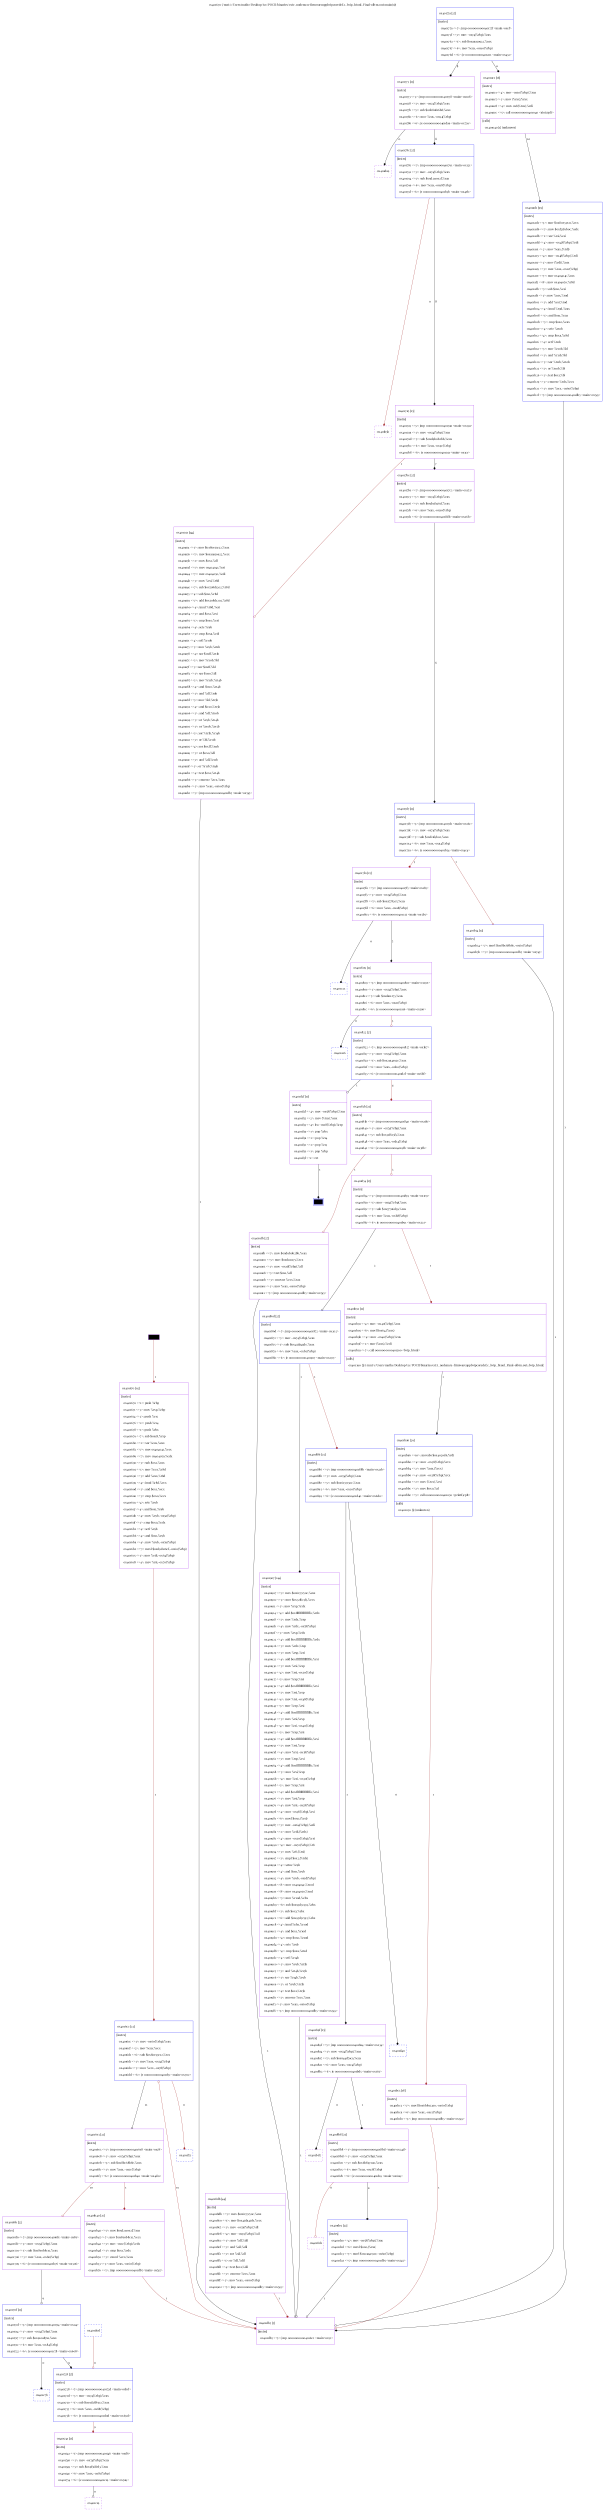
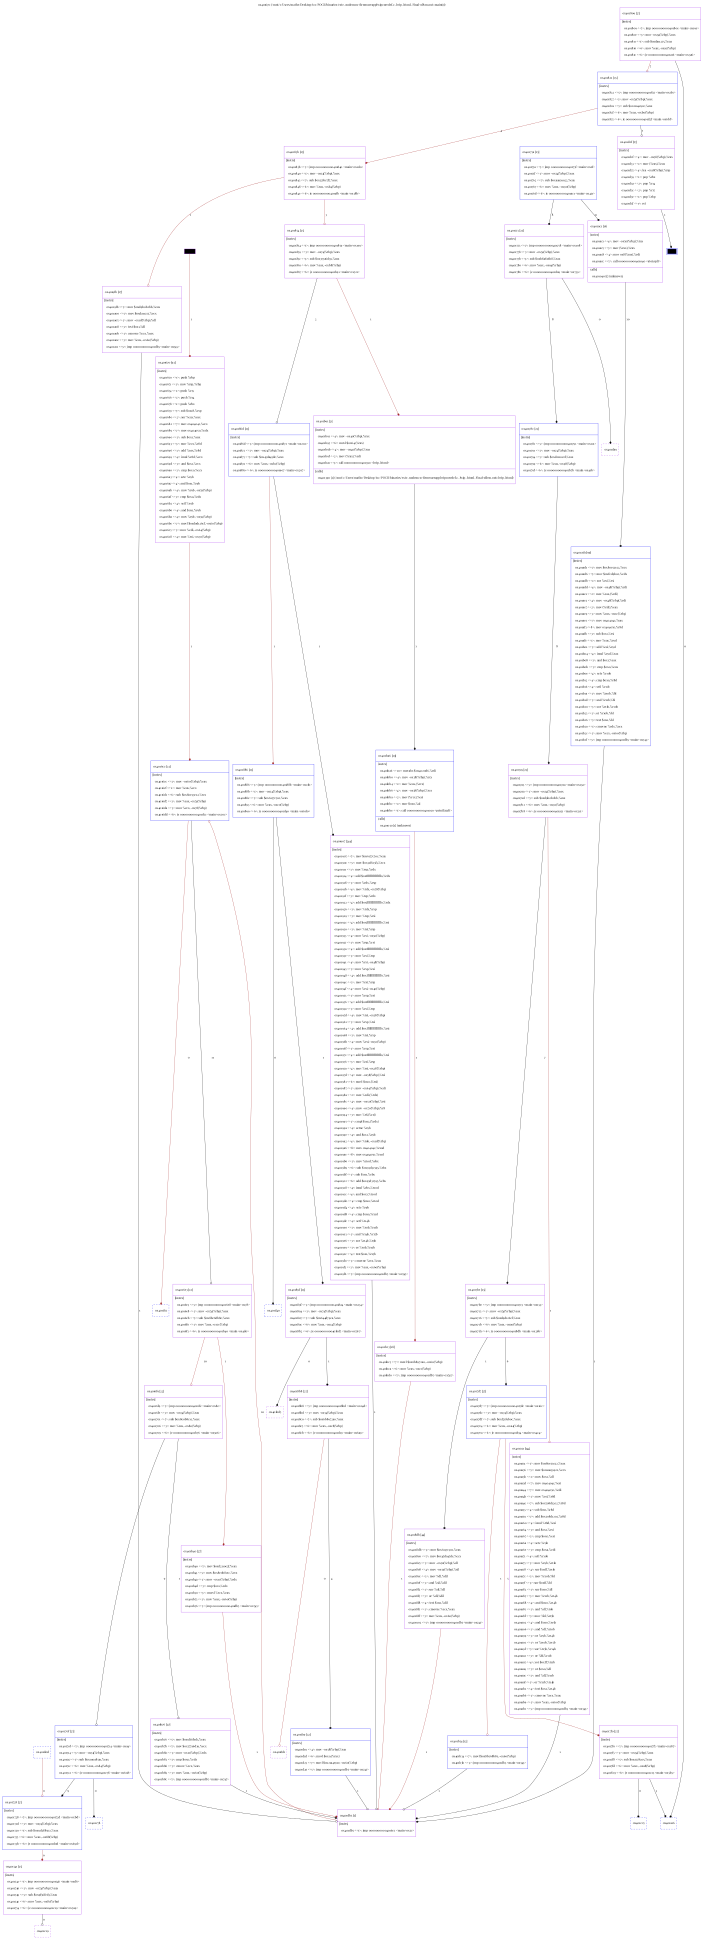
node "0x401b5b": removed
edge "0x4017f0 [25]" -> "0x401809 [25]": now "0x4017f0 [25]" -> "0x401a16"
edge "0x4017be [25]" -> "0x4018db [44]": added, label "1"
node "0x401b76 [27]": added
